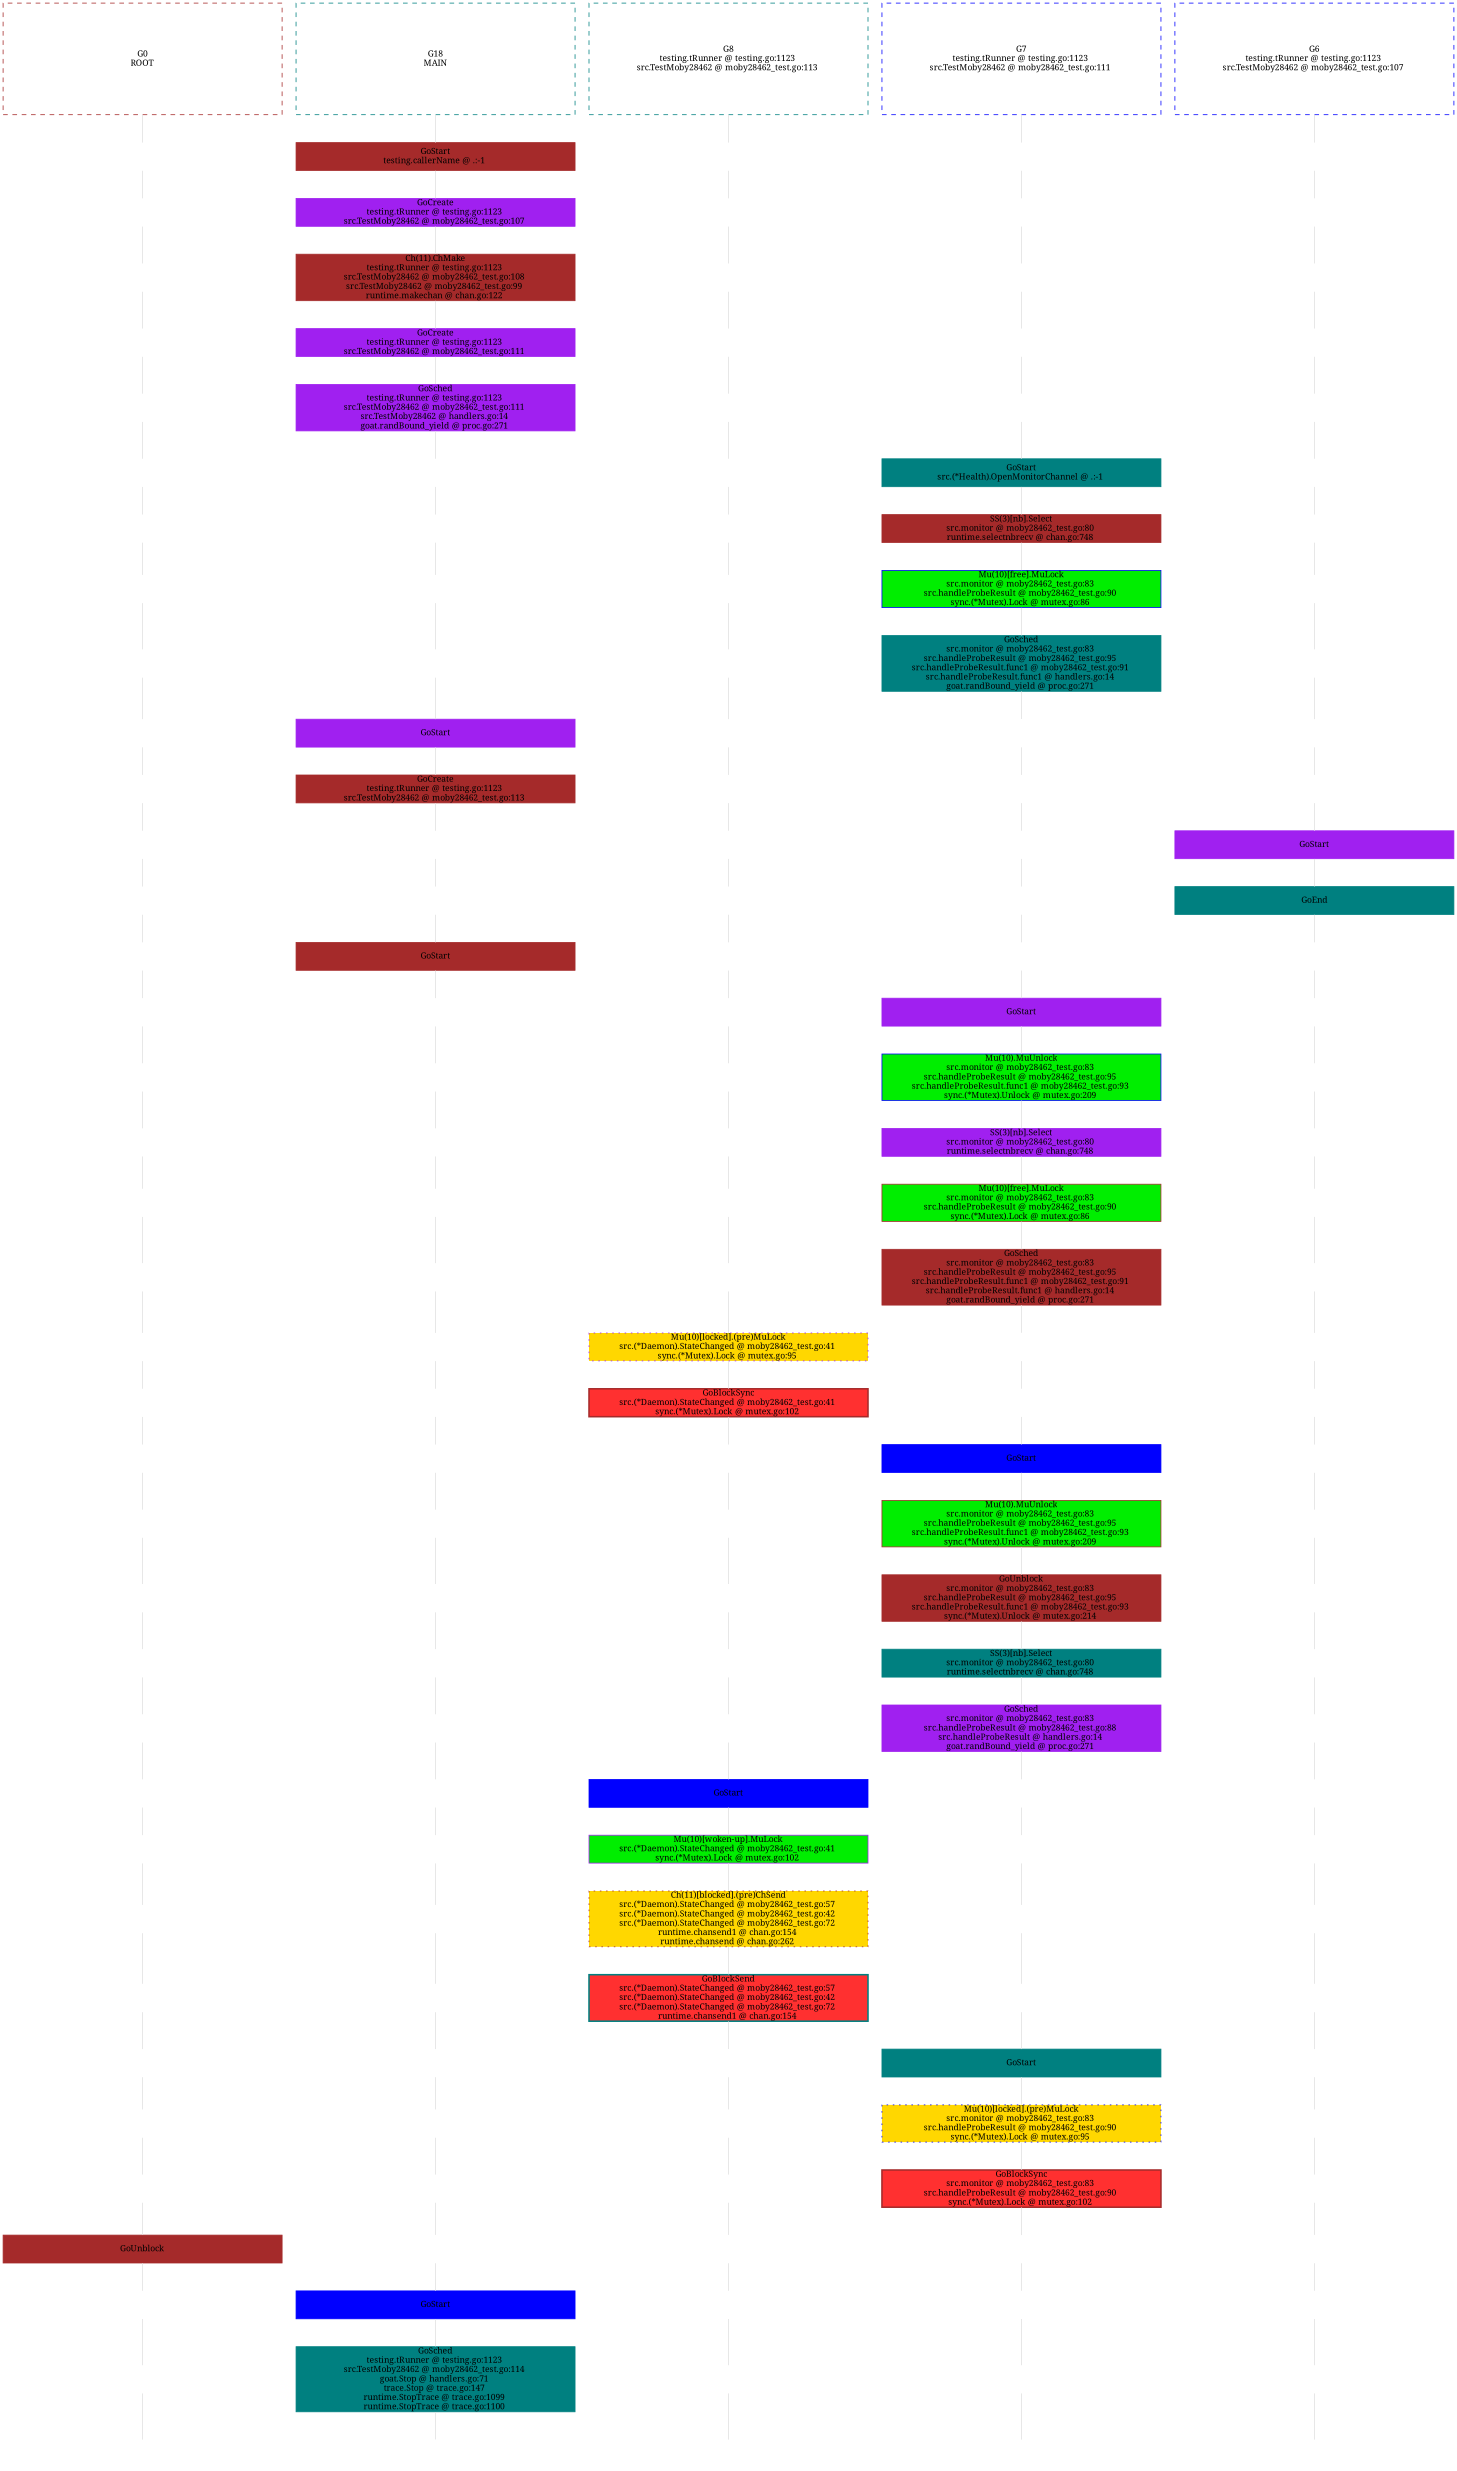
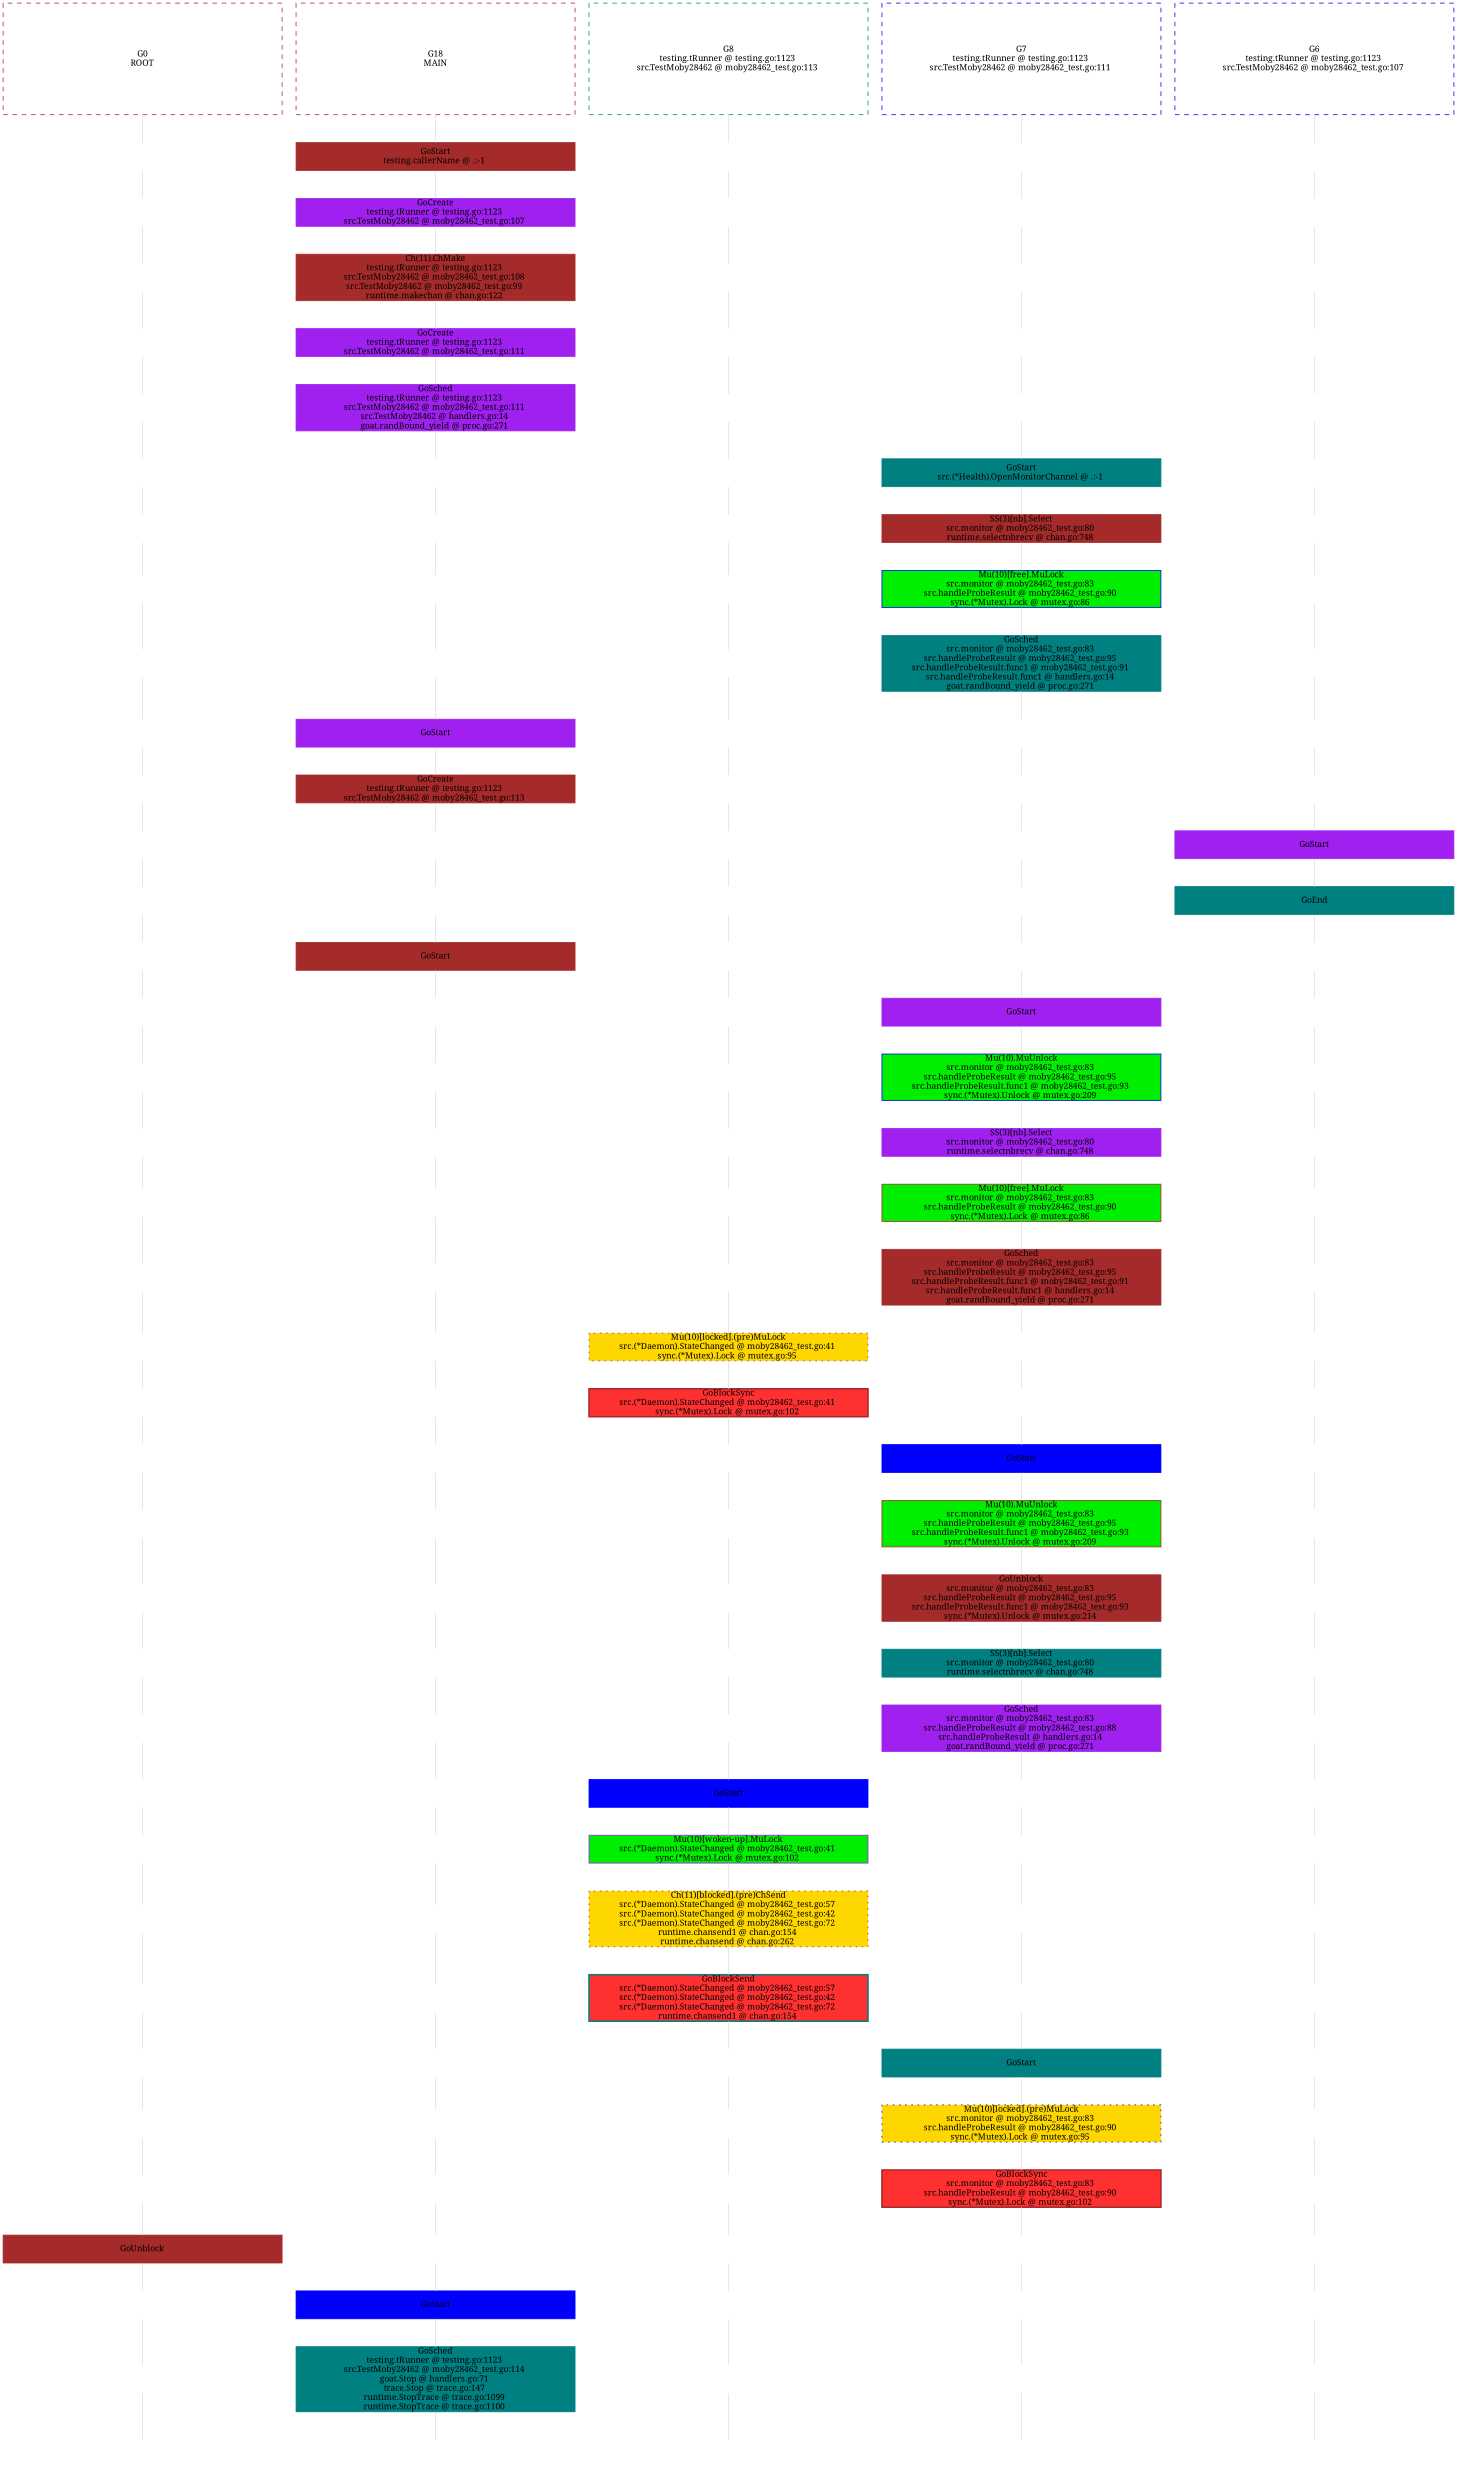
node "G18 MAIN": color teal -> brown
